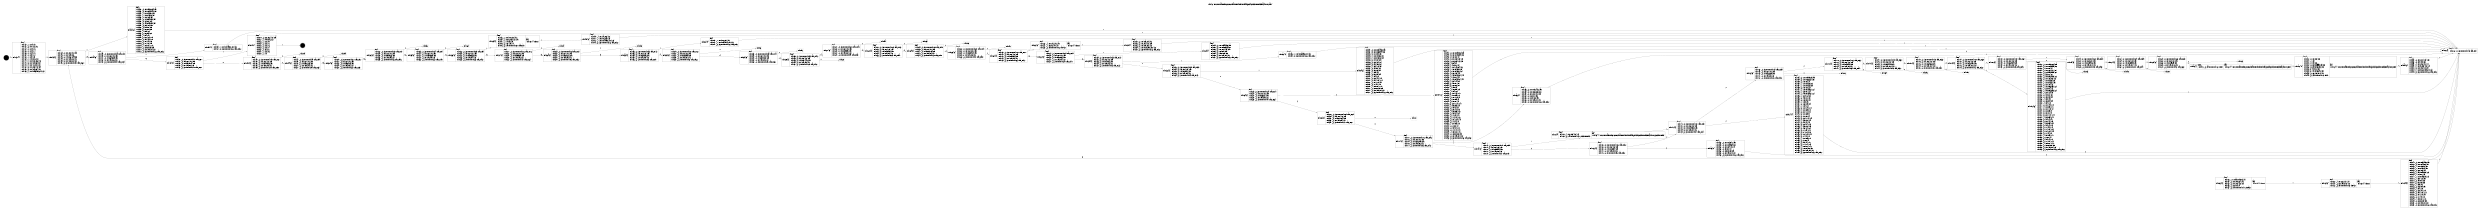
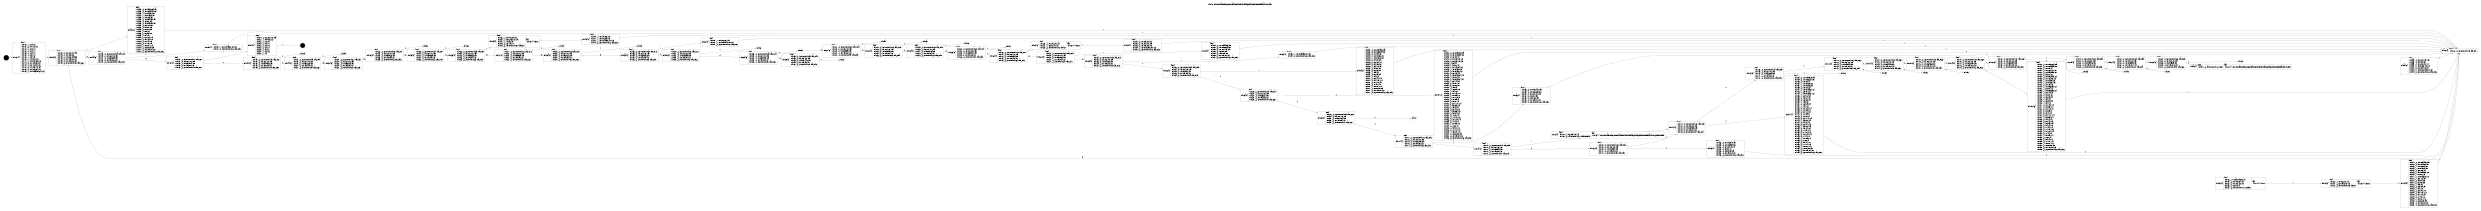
edge "0x4015ee [25]" -> "0x401607 [25]": now "0x402093" -> "0x401607 [25]"
node "0x401a78 [40]": removed
